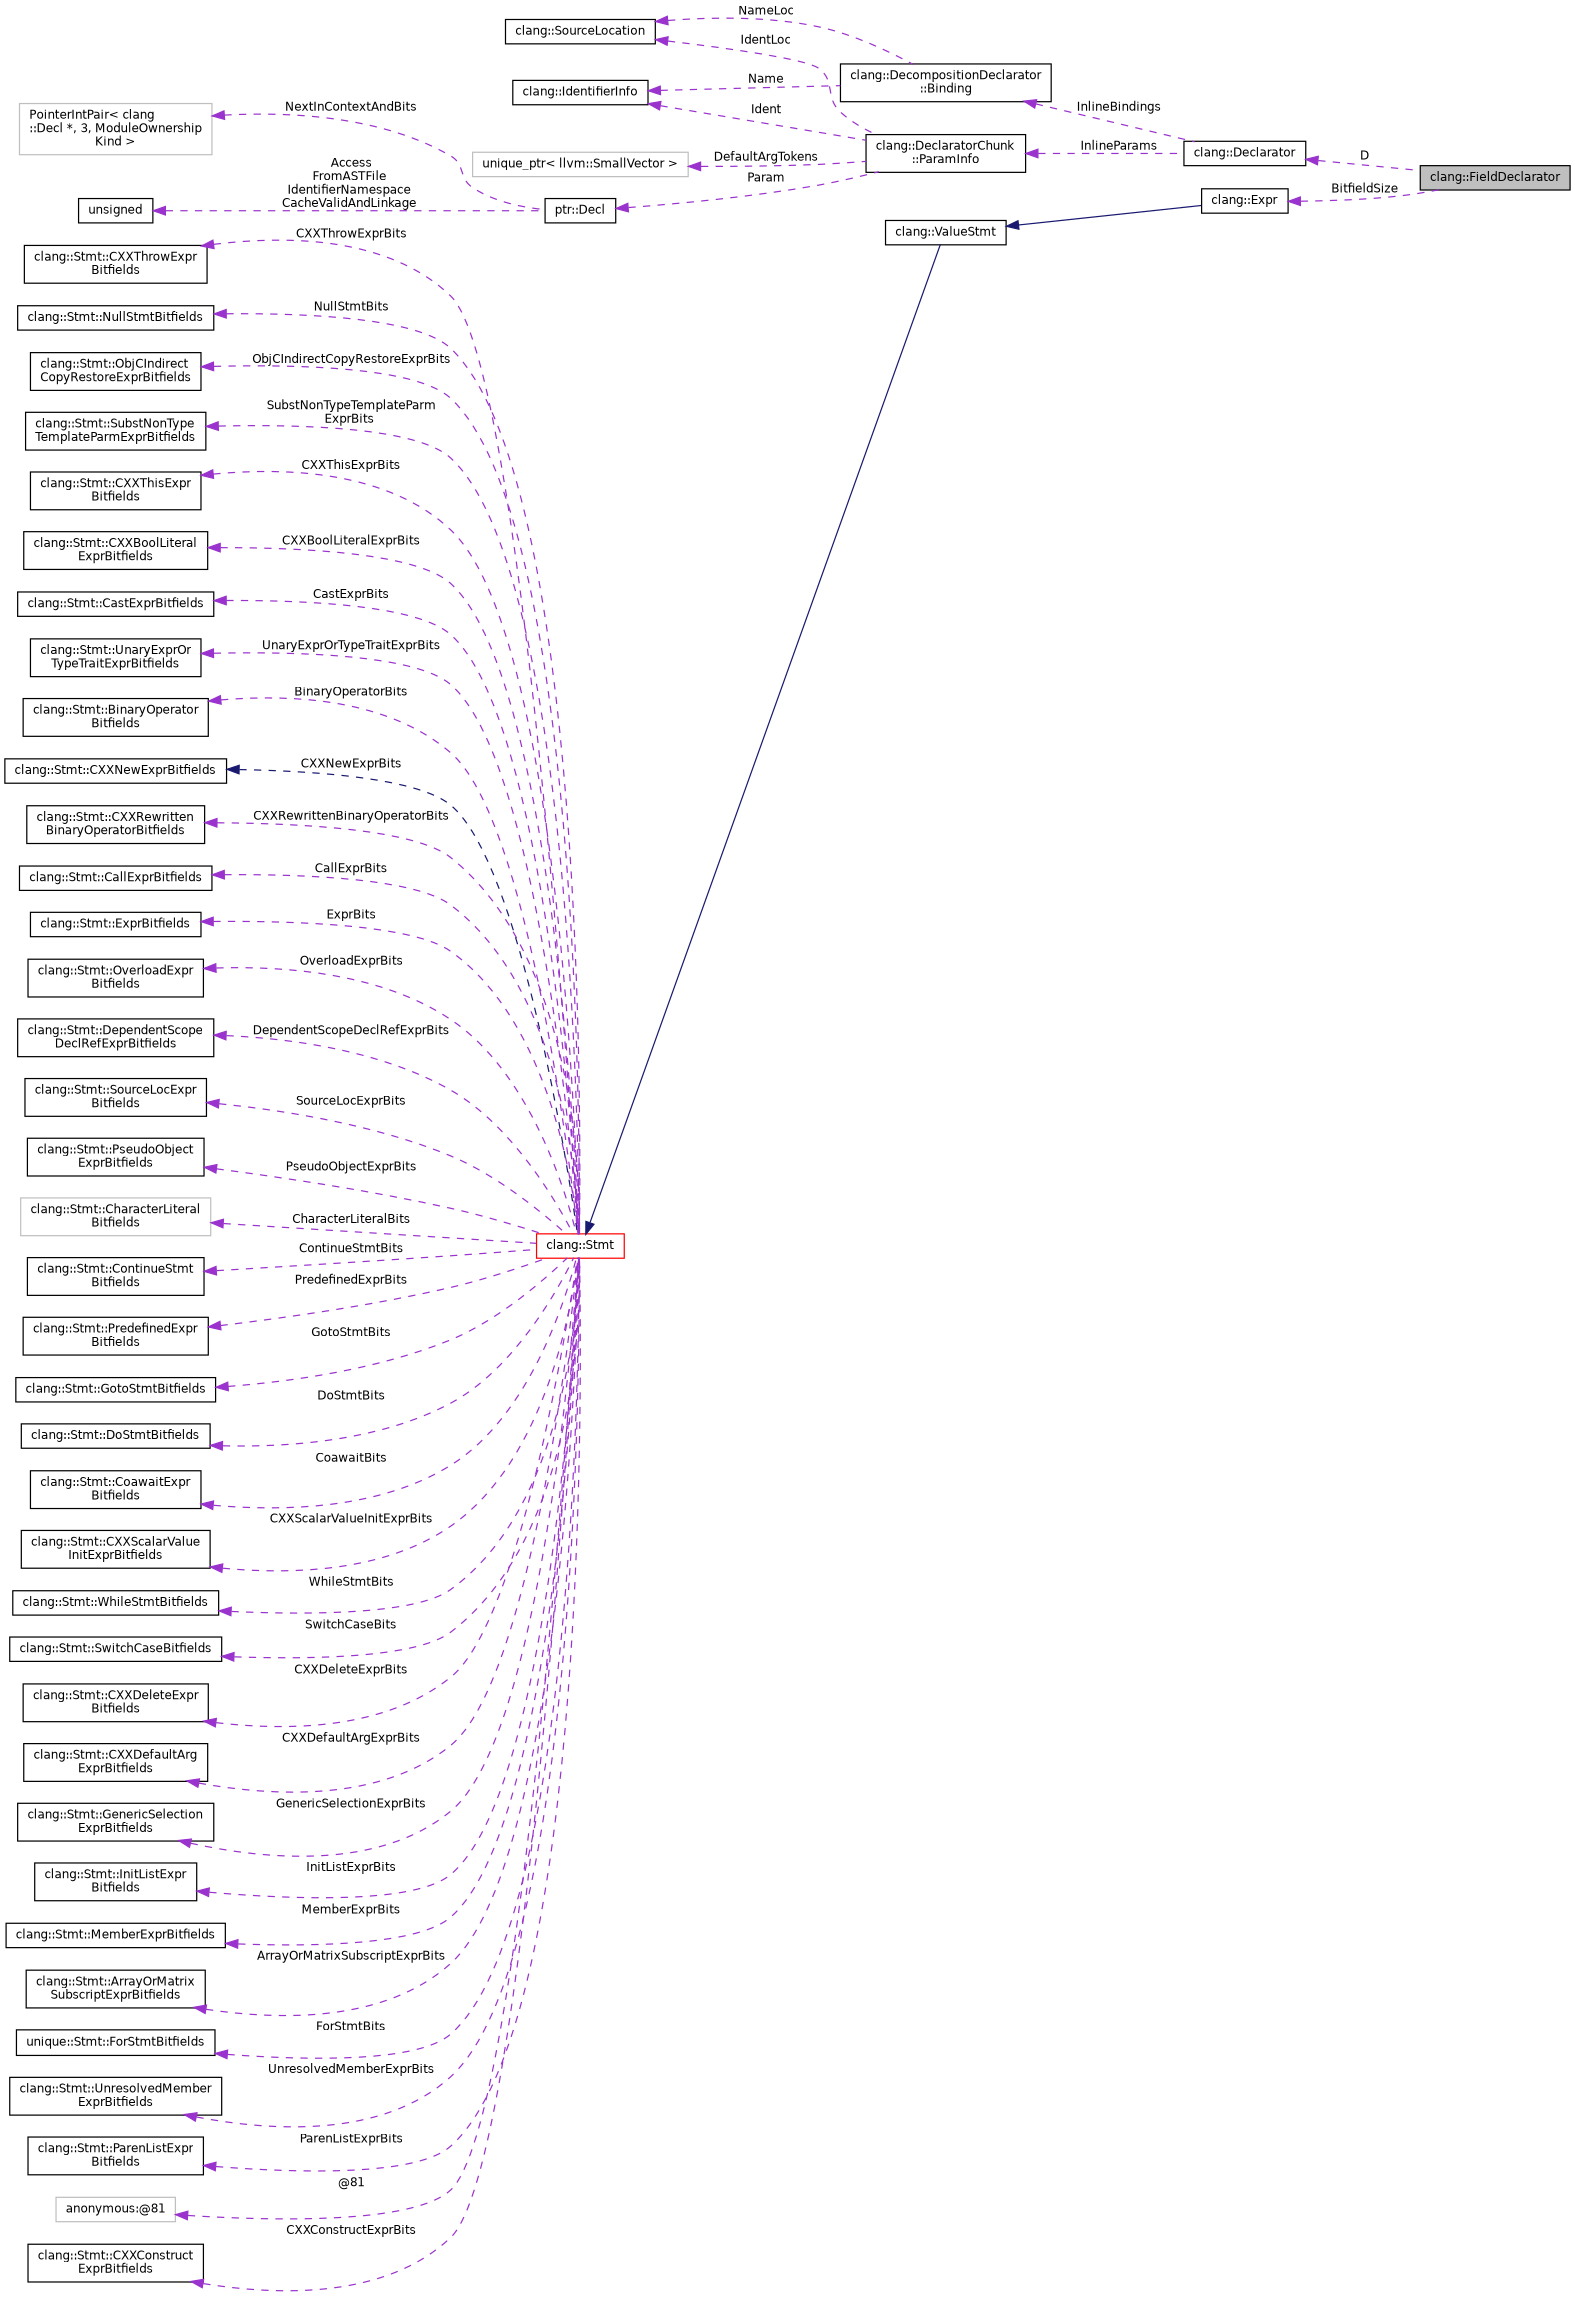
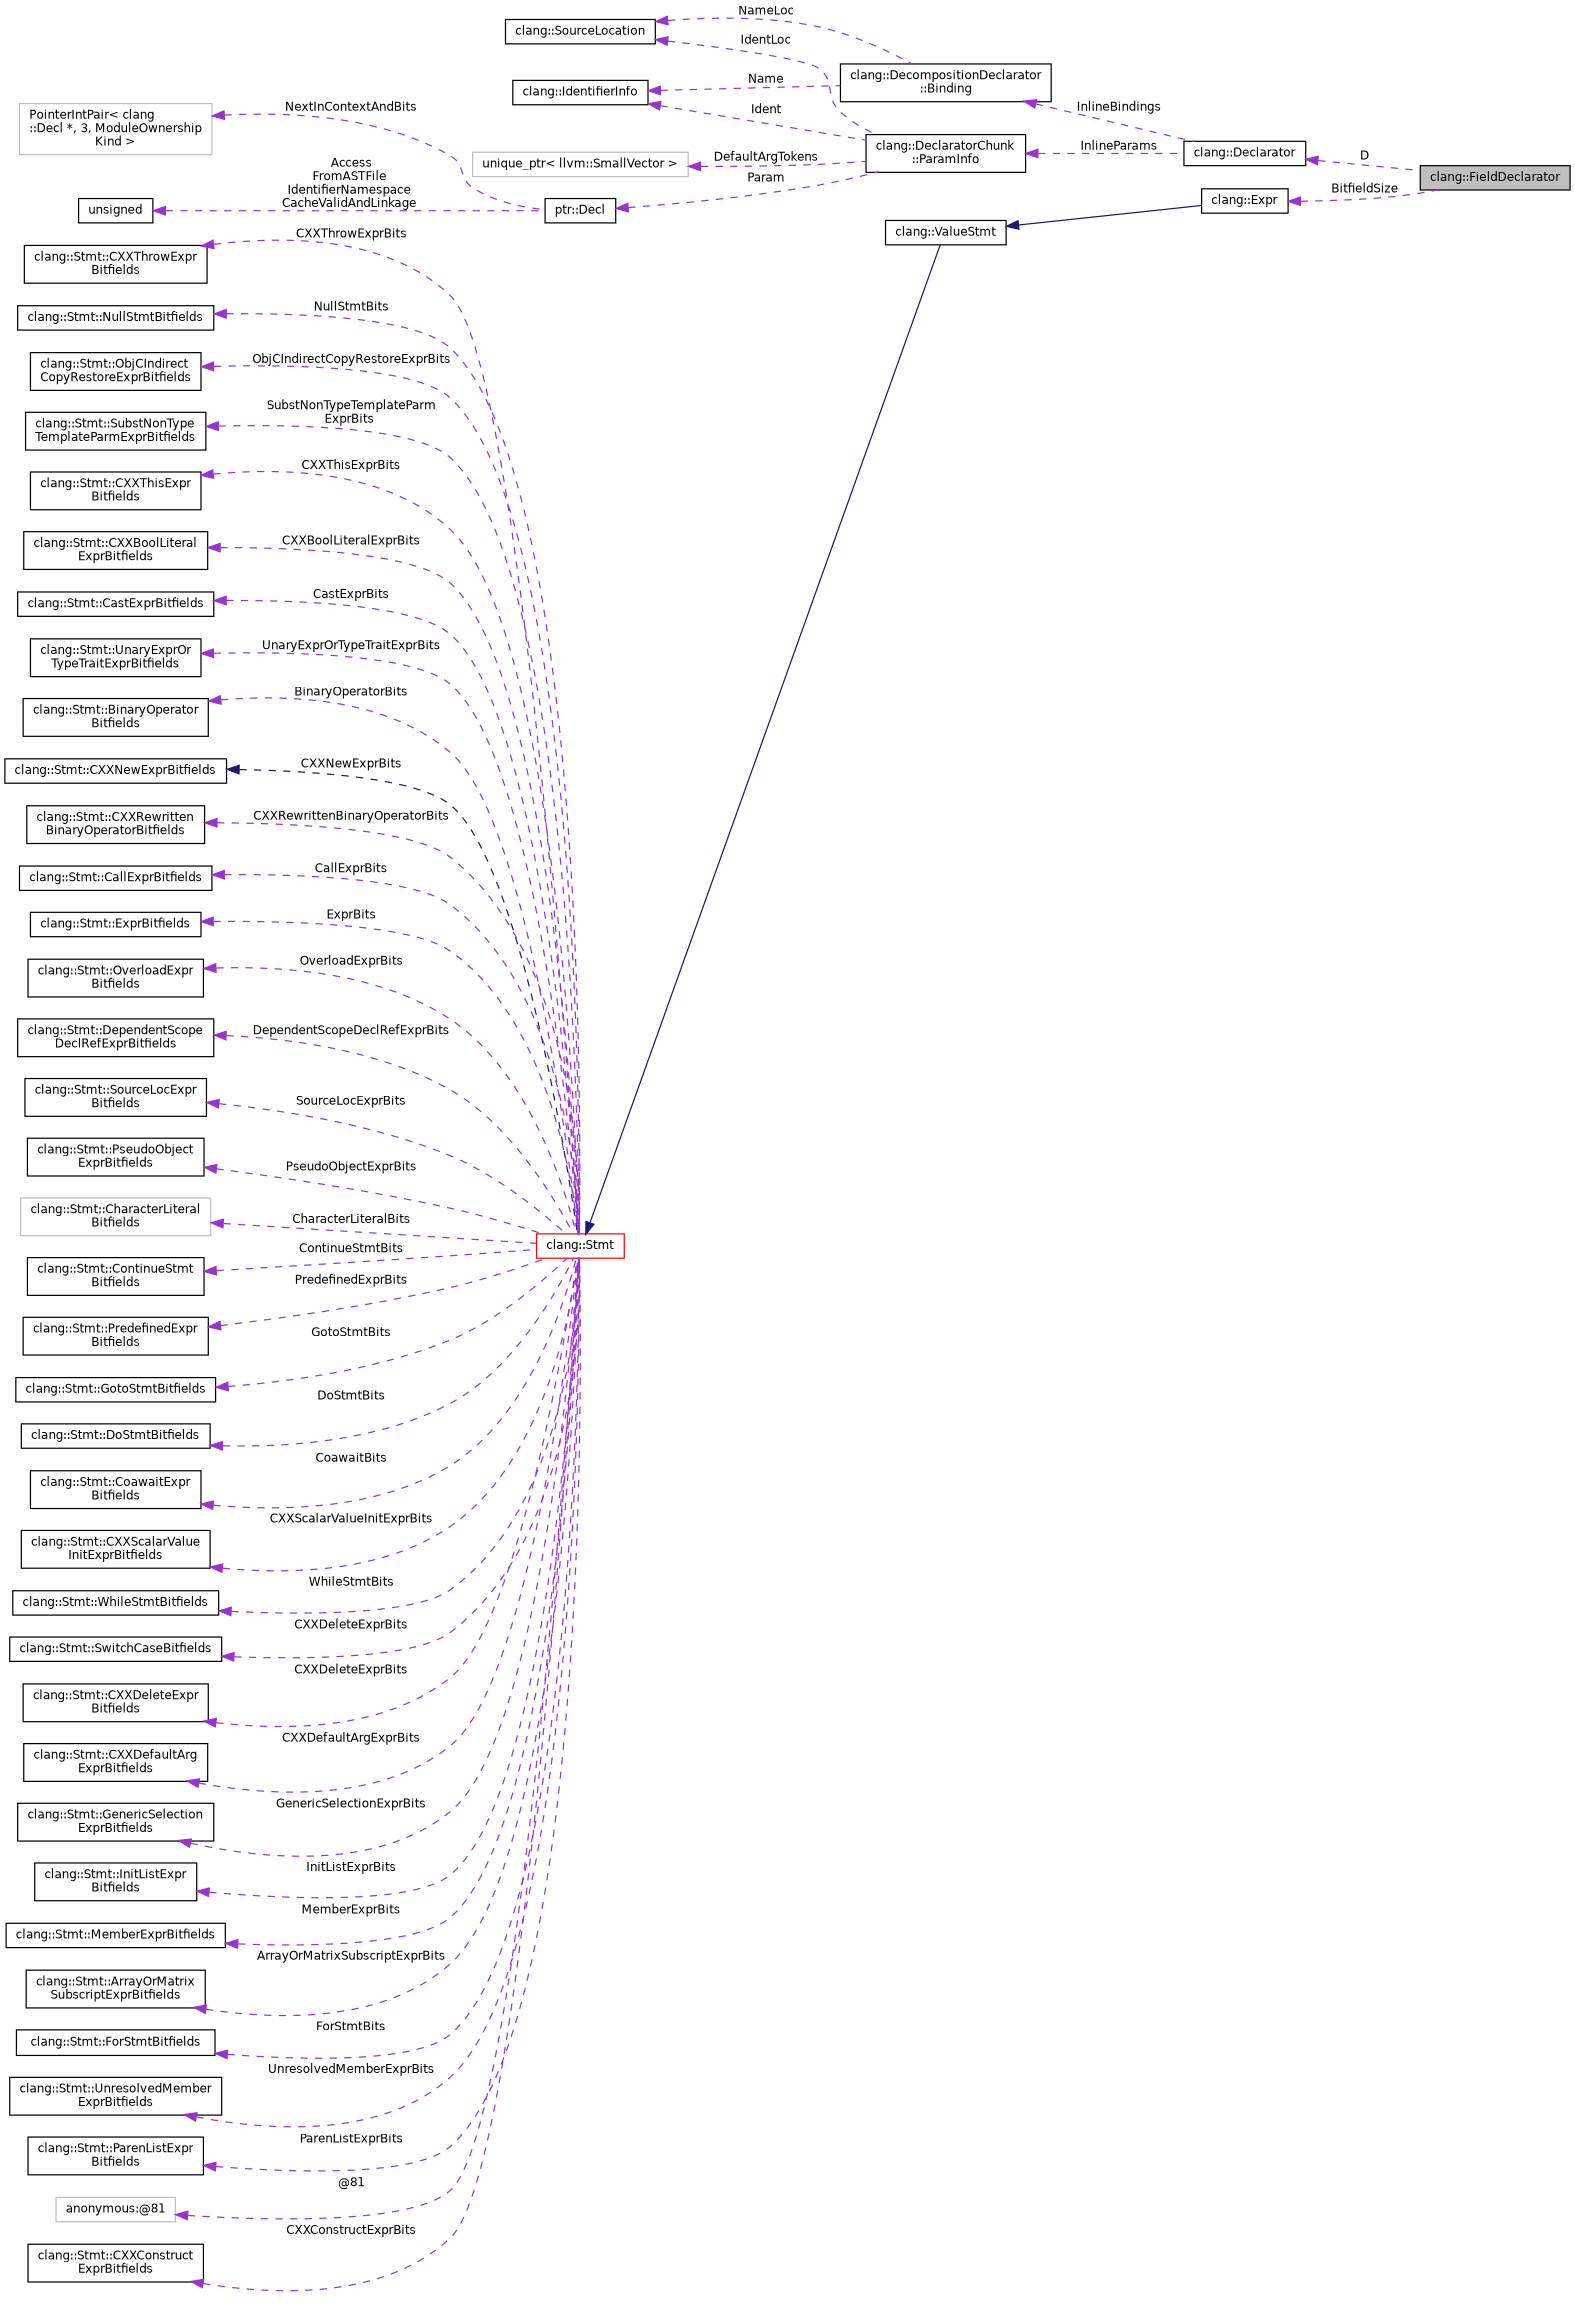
edge "clang::Stmt" -> "clang::Stmt::SwitchCaseBitfields": label " SwitchCaseBits" -> " CXXDeleteExprBits"
node "unique::Stmt::ForStmtBitfields": label "unique::Stmt::ForStmtBitfields" -> "clang::Stmt::ForStmtBitfields"
